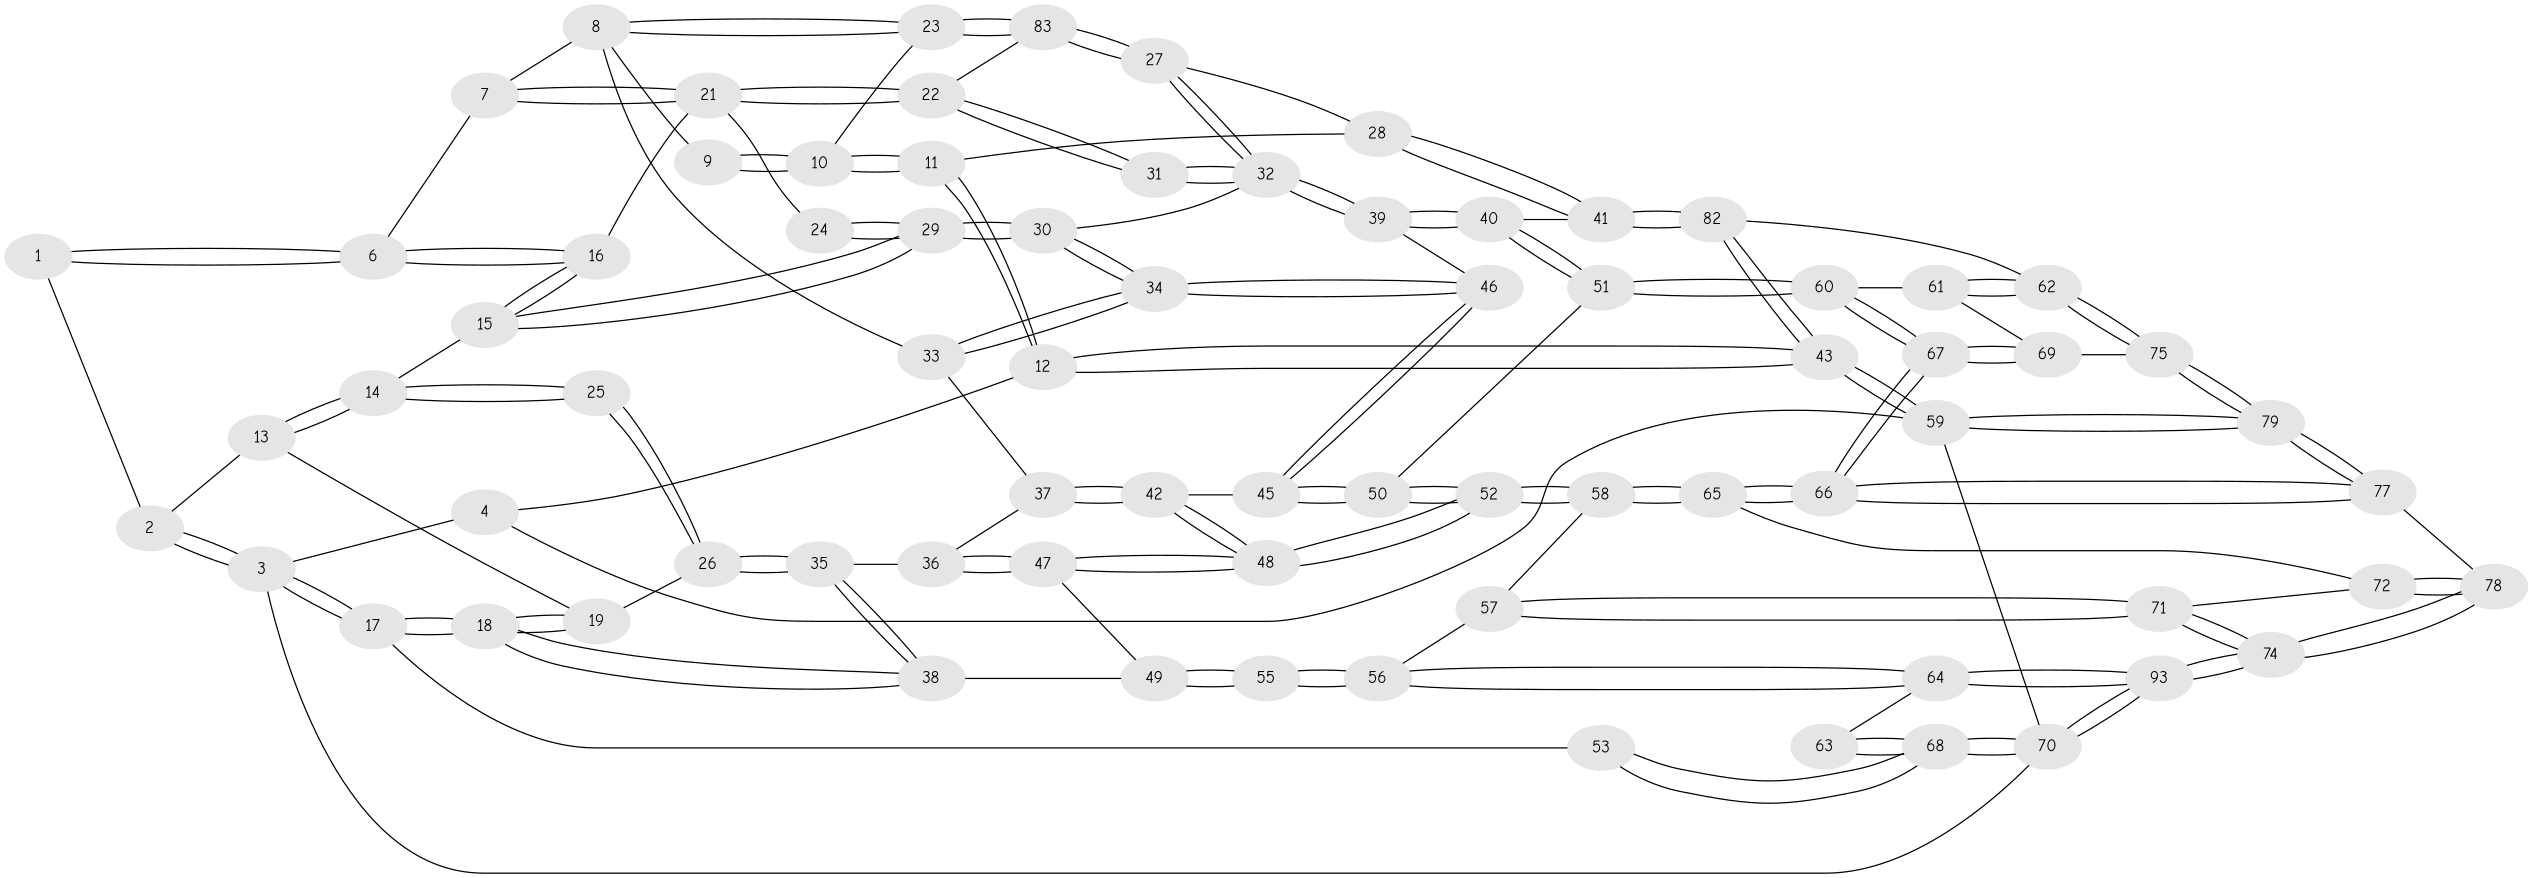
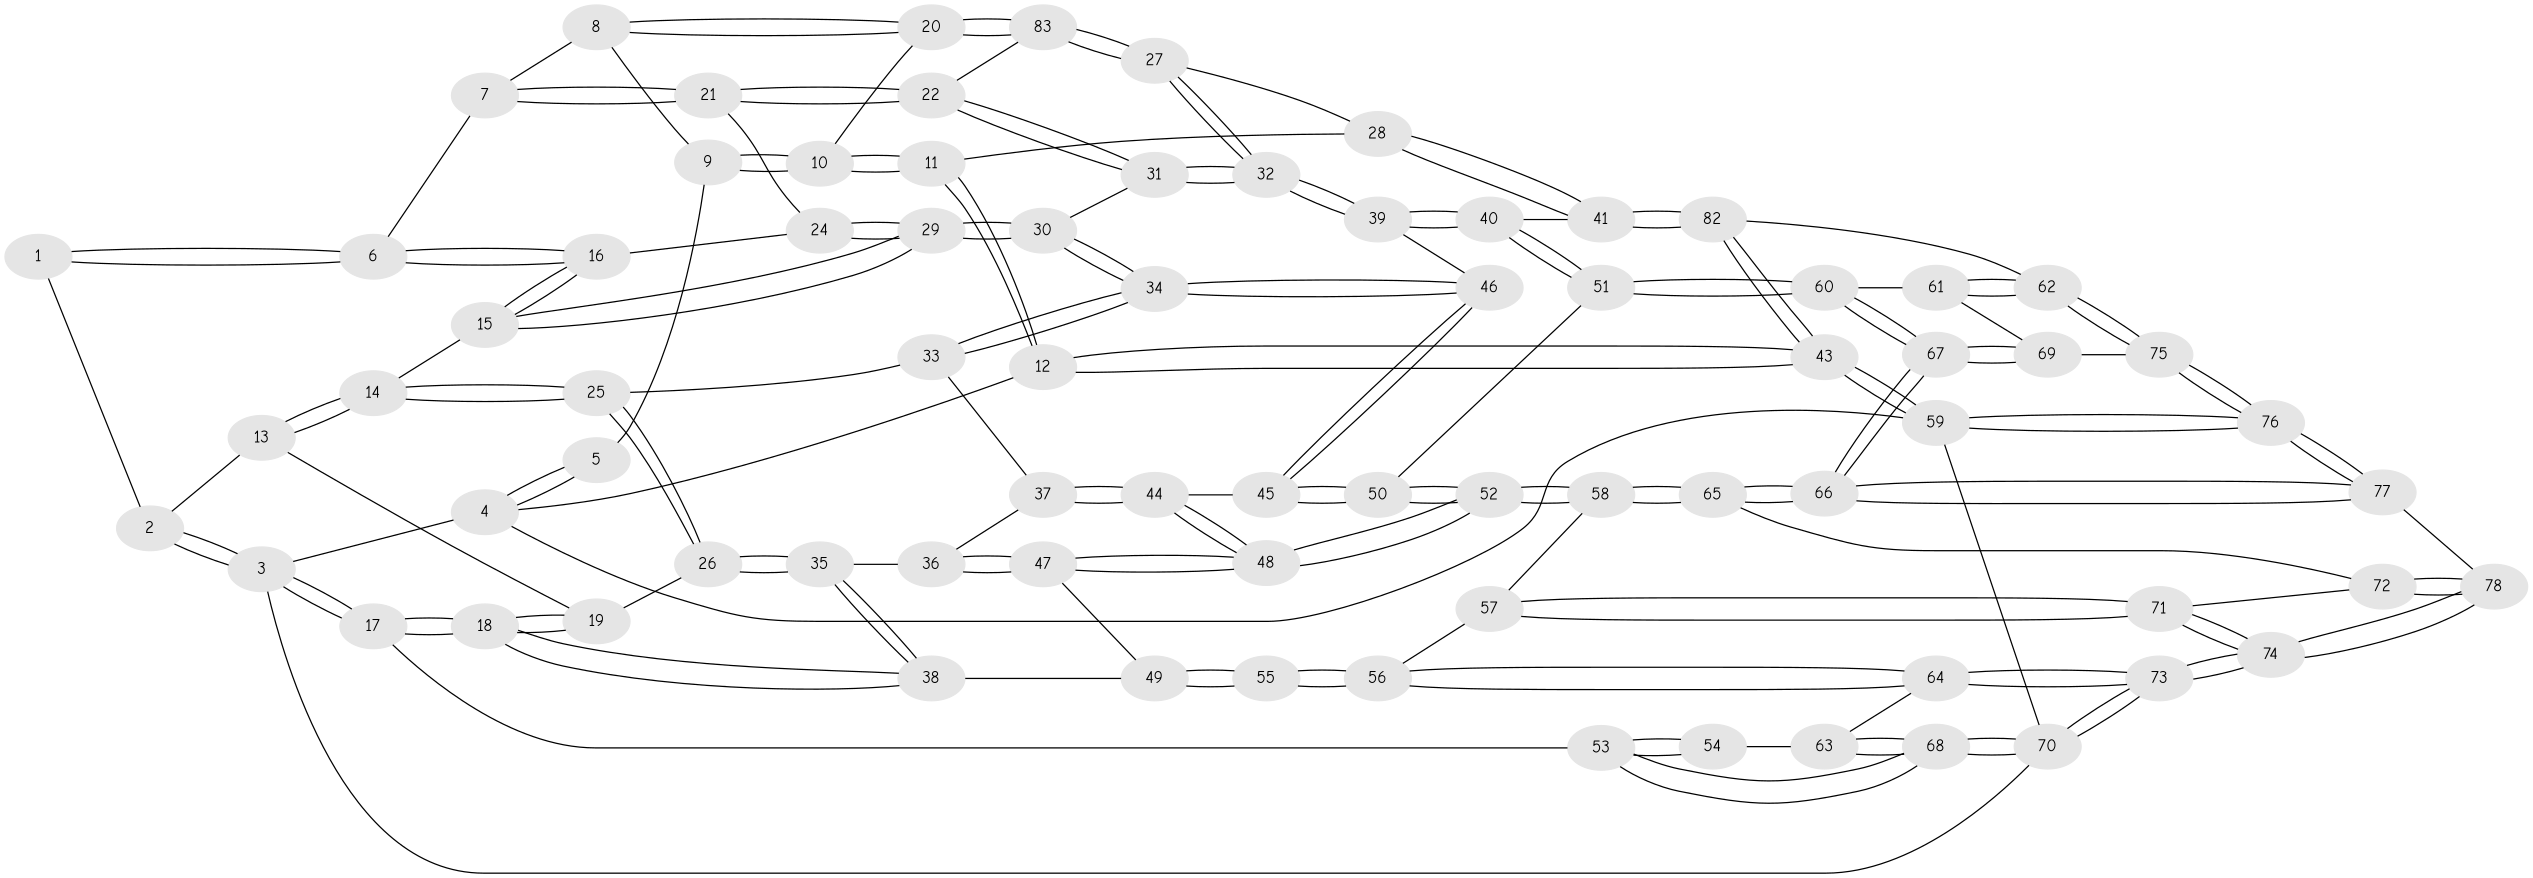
node "23": label "23" -> "20"
edge "21" -- "16": now "24" -- "16"
edge "32" -- "30": now "31" -- "30"
edge "8" -- "33": now "25" -- "33"
node "79": label "79" -> "76"
node "5": added
node "42": label "42" -> "44"
node "93": label "93" -> "73"
node "54": added
